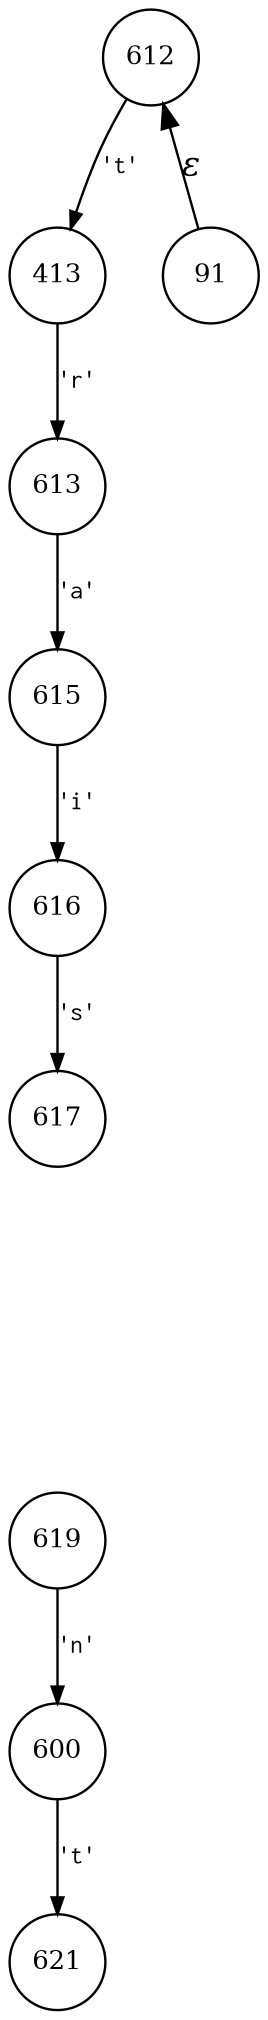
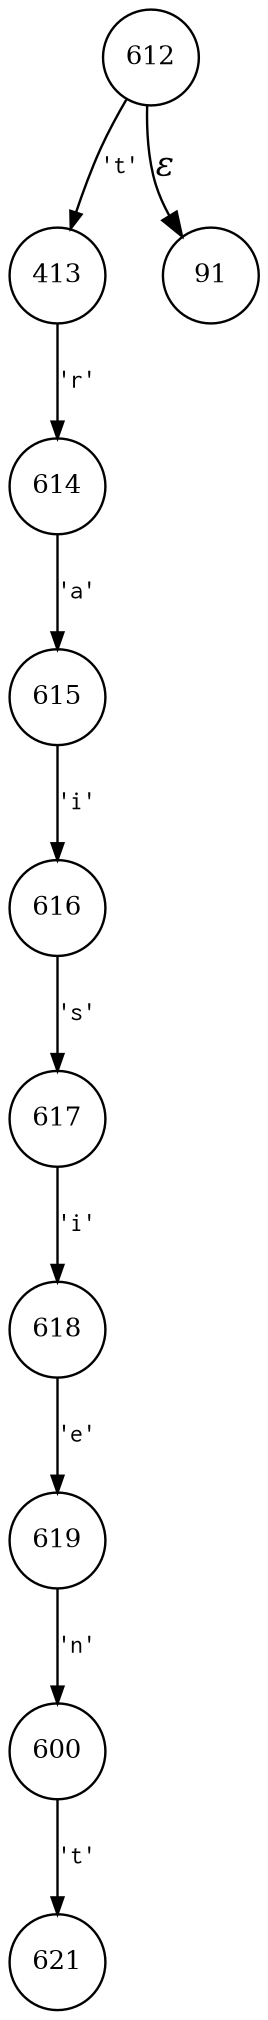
edge "91" -> "612": reversed
node "613": label "613" -> "614"
node "618": added
